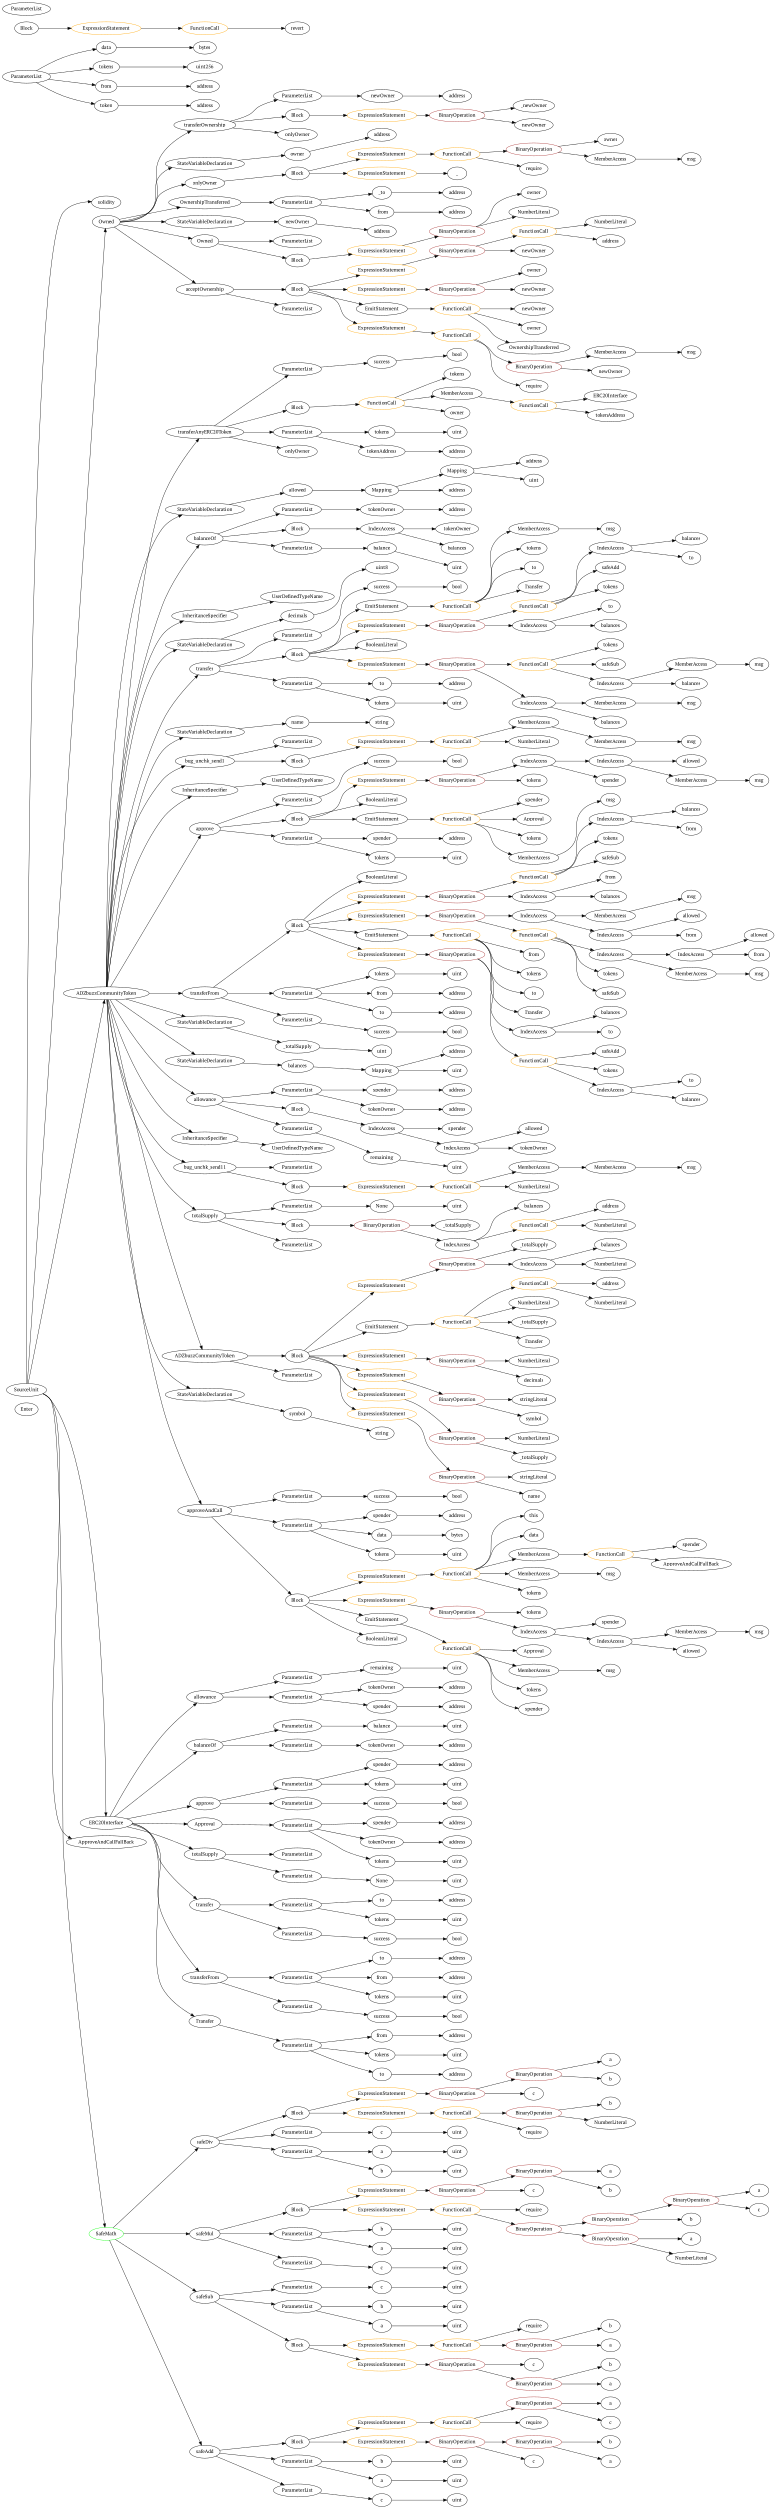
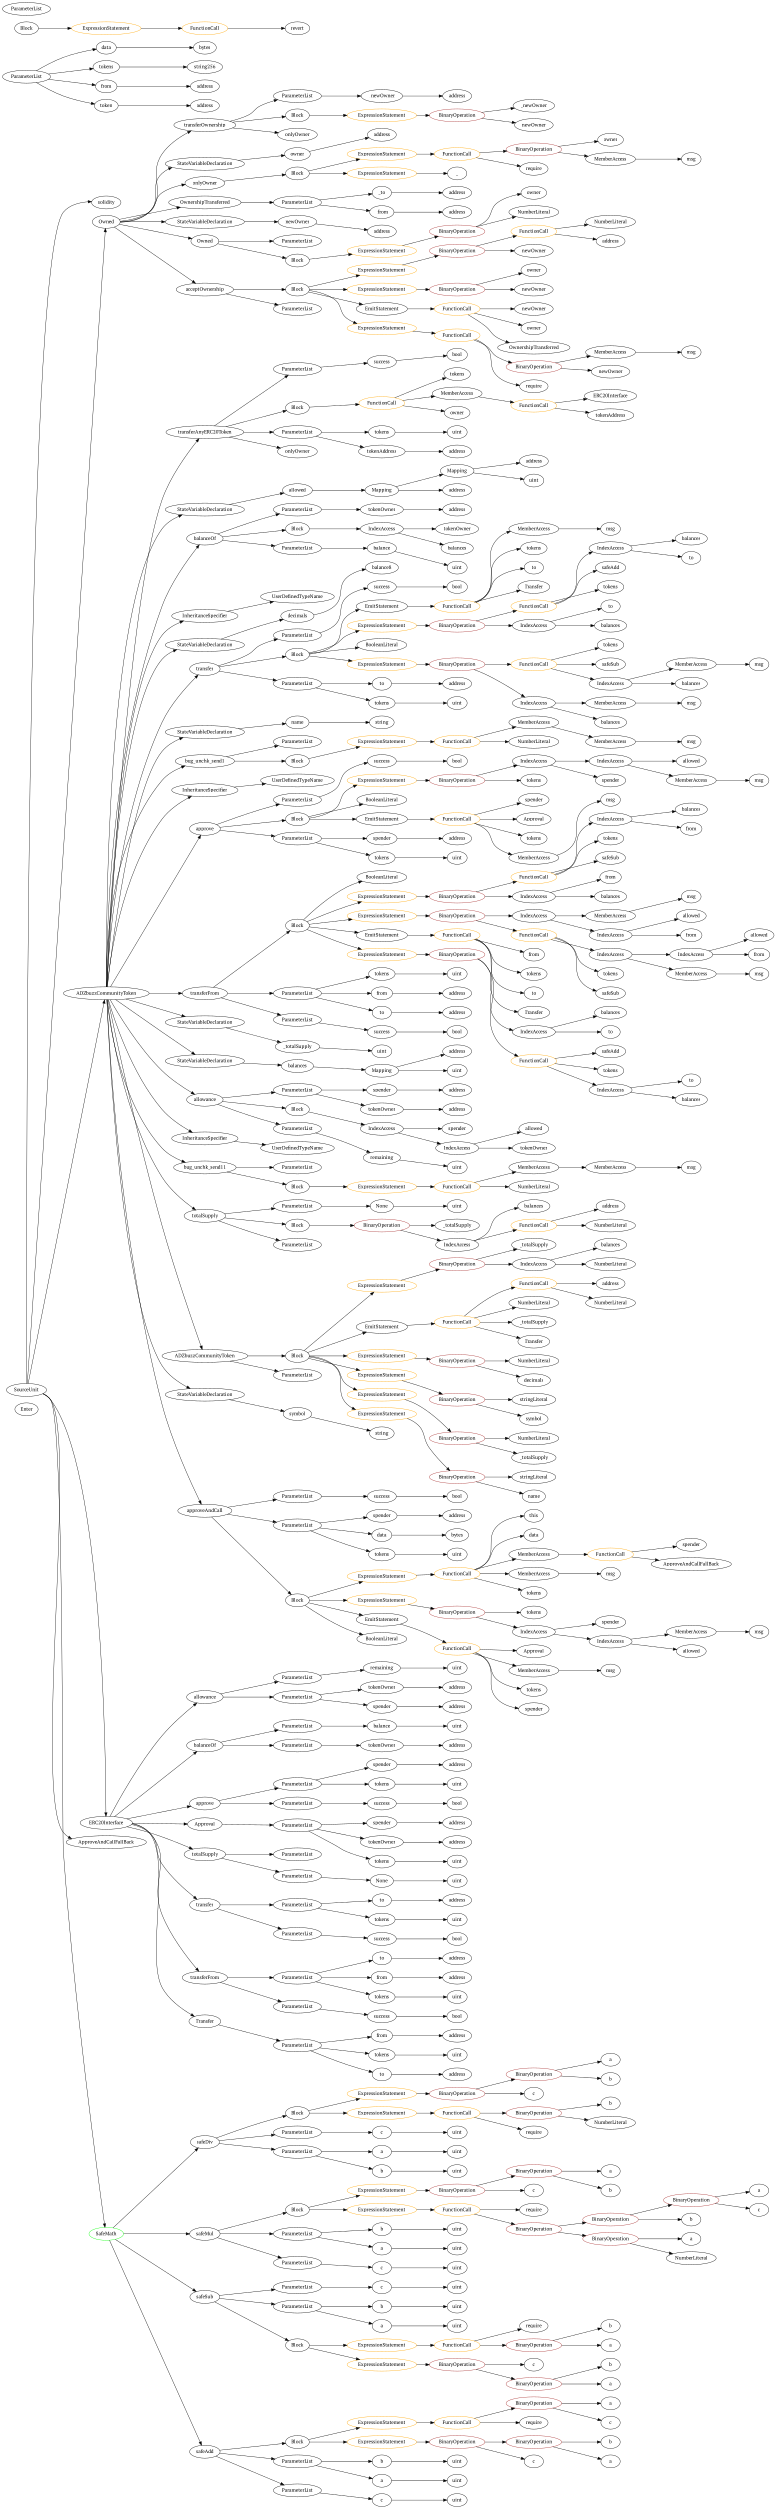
node "uint256": label "uint256" -> "string256"
node "uint8": label "uint8" -> "balance8"
